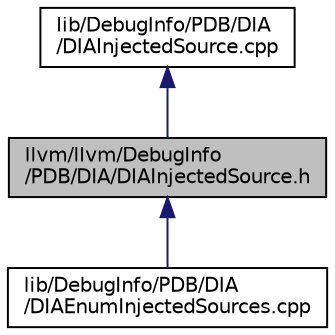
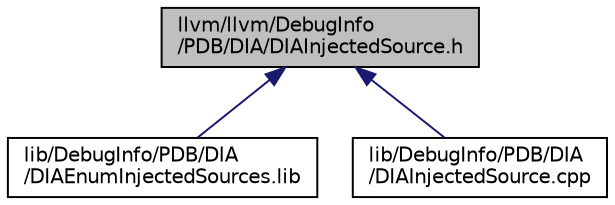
edge "llvm/llvm/DebugInfo /PDB/DIA/DIAInjectedSource.h" -> "lib/DebugInfo/PDB/DIA /DIAInjectedSource.cpp": reversed
node "lib/DebugInfo/PDB/DIA /DIAEnumInjectedSources.cpp": label "lib/DebugInfo/PDB/DIA /DIAEnumInjectedSources.cpp" -> "lib/DebugInfo/PDB/DIA /DIAEnumInjectedSources.lib"
